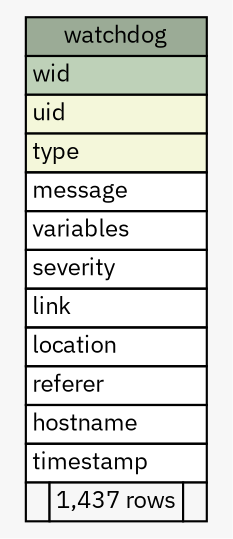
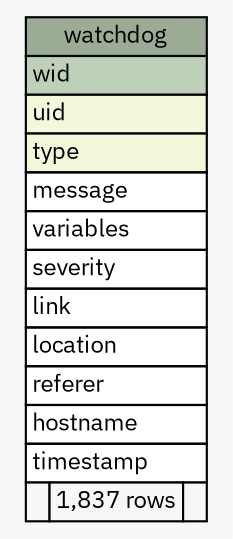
node "watchdog": text "1,437 rows" -> "1,837 rows"
